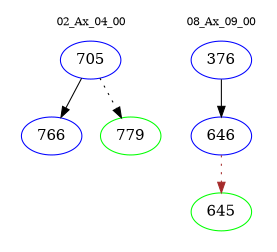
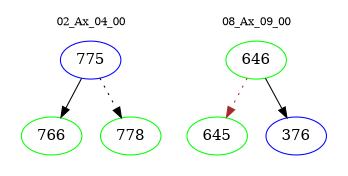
node "705": label "705" -> "775"
edge "376" -> "646": reversed
node "766": color blue -> green
node "779": label "779" -> "778"
node "646": color blue -> green
